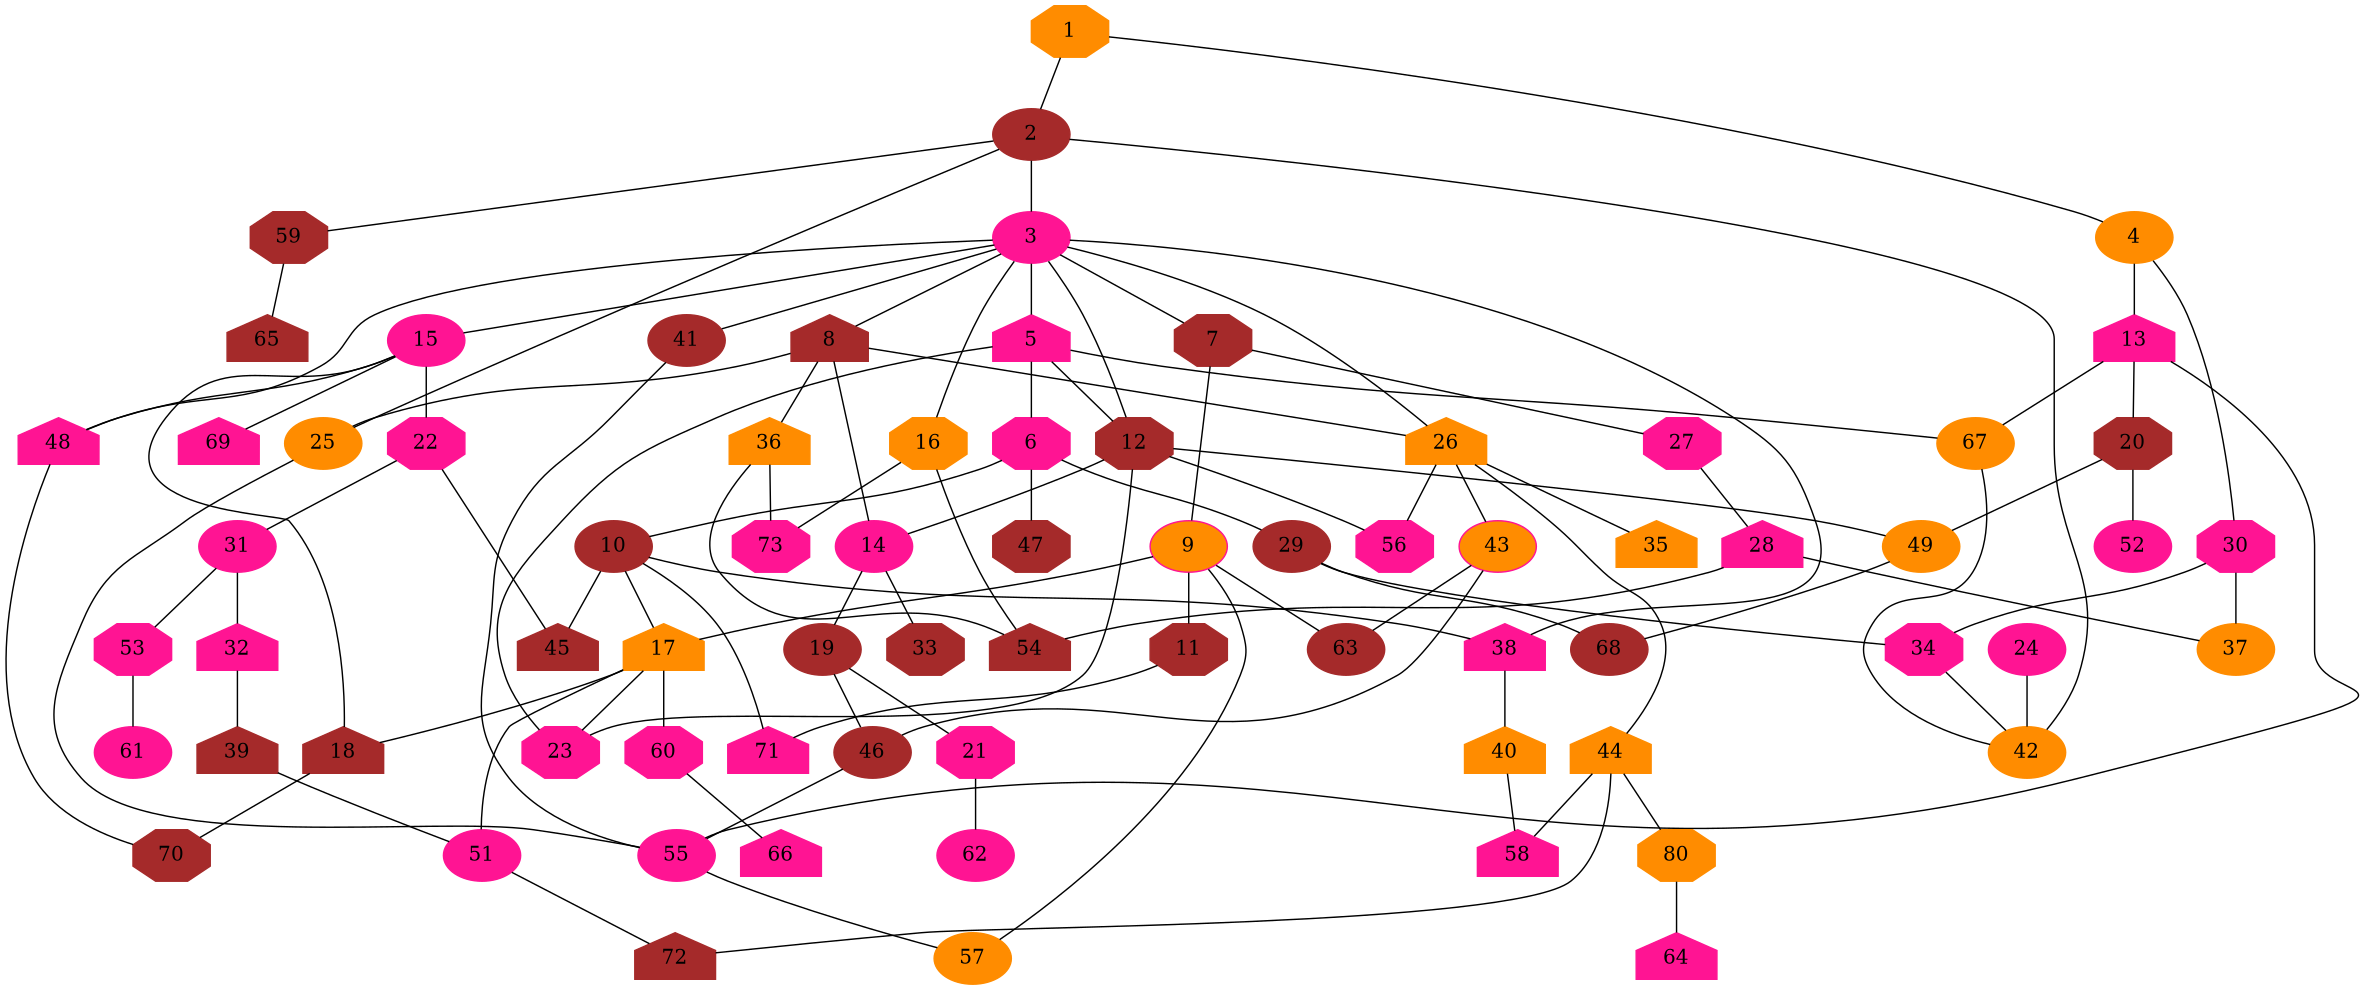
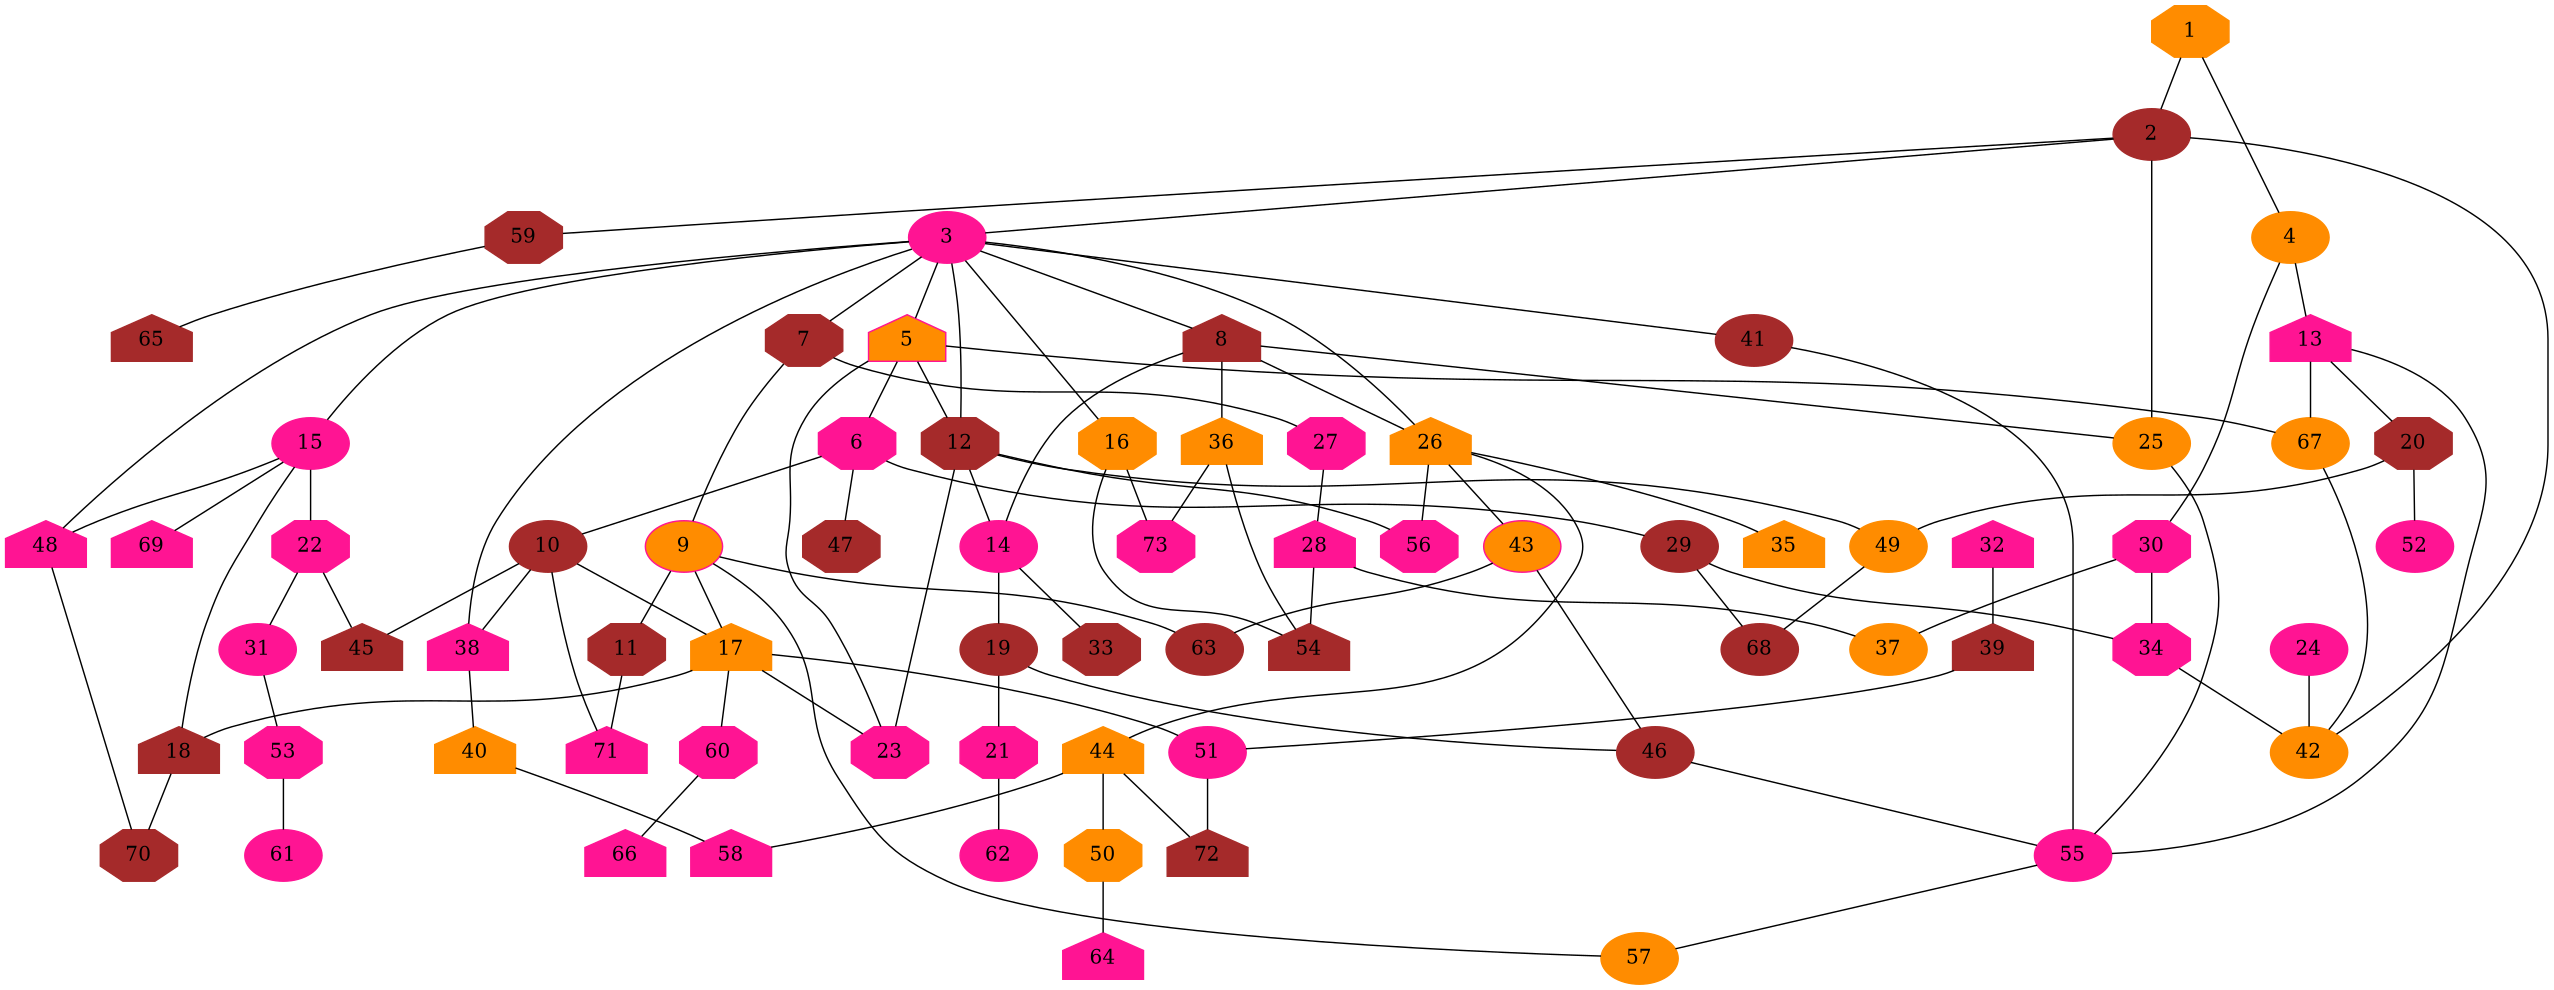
node "5": fillcolor deeppink -> darkorange
edge "31" -- "32": removed
node "80": label "80" -> "50"
